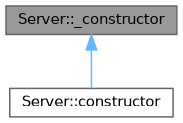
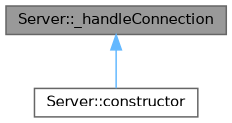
node "Server::_constructor": label "Server::_constructor" -> "Server::_handleConnection"
